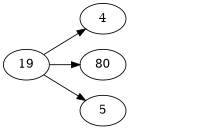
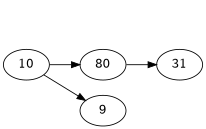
node "4": removed
node "19": label "19" -> "10"
node "31": added
node "5": label "5" -> "9"
